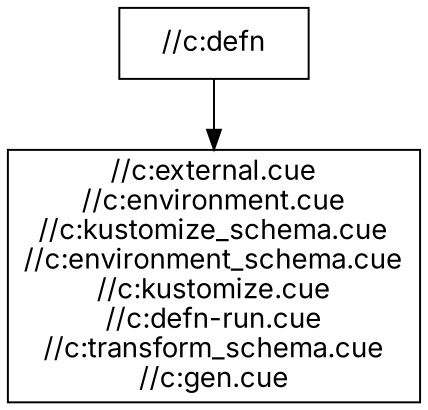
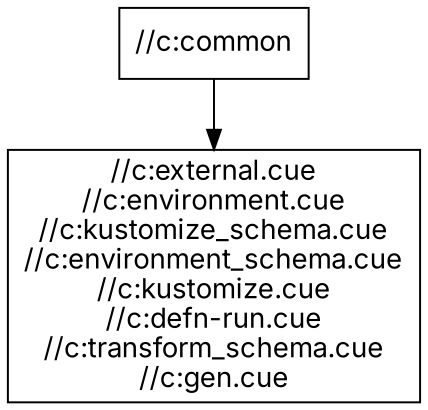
node "//c:defn": label "//c:defn" -> "//c:common"
